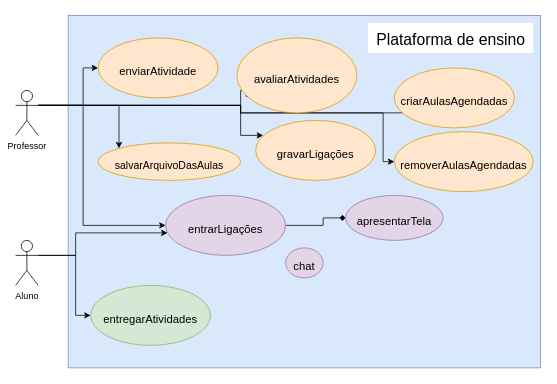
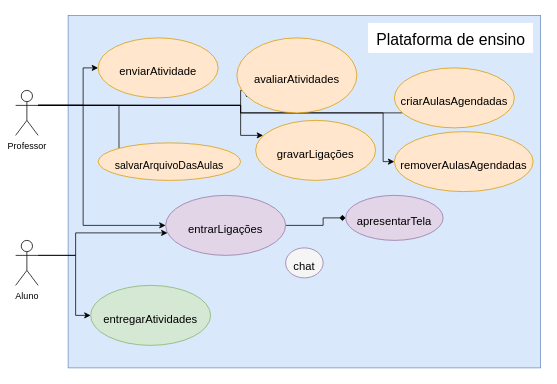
edge "Professor" -> "salvarArquivoDasAulas": arrowhead classic -> none
node "chat": fillcolor #e1d5e7 -> #f5f5f5
